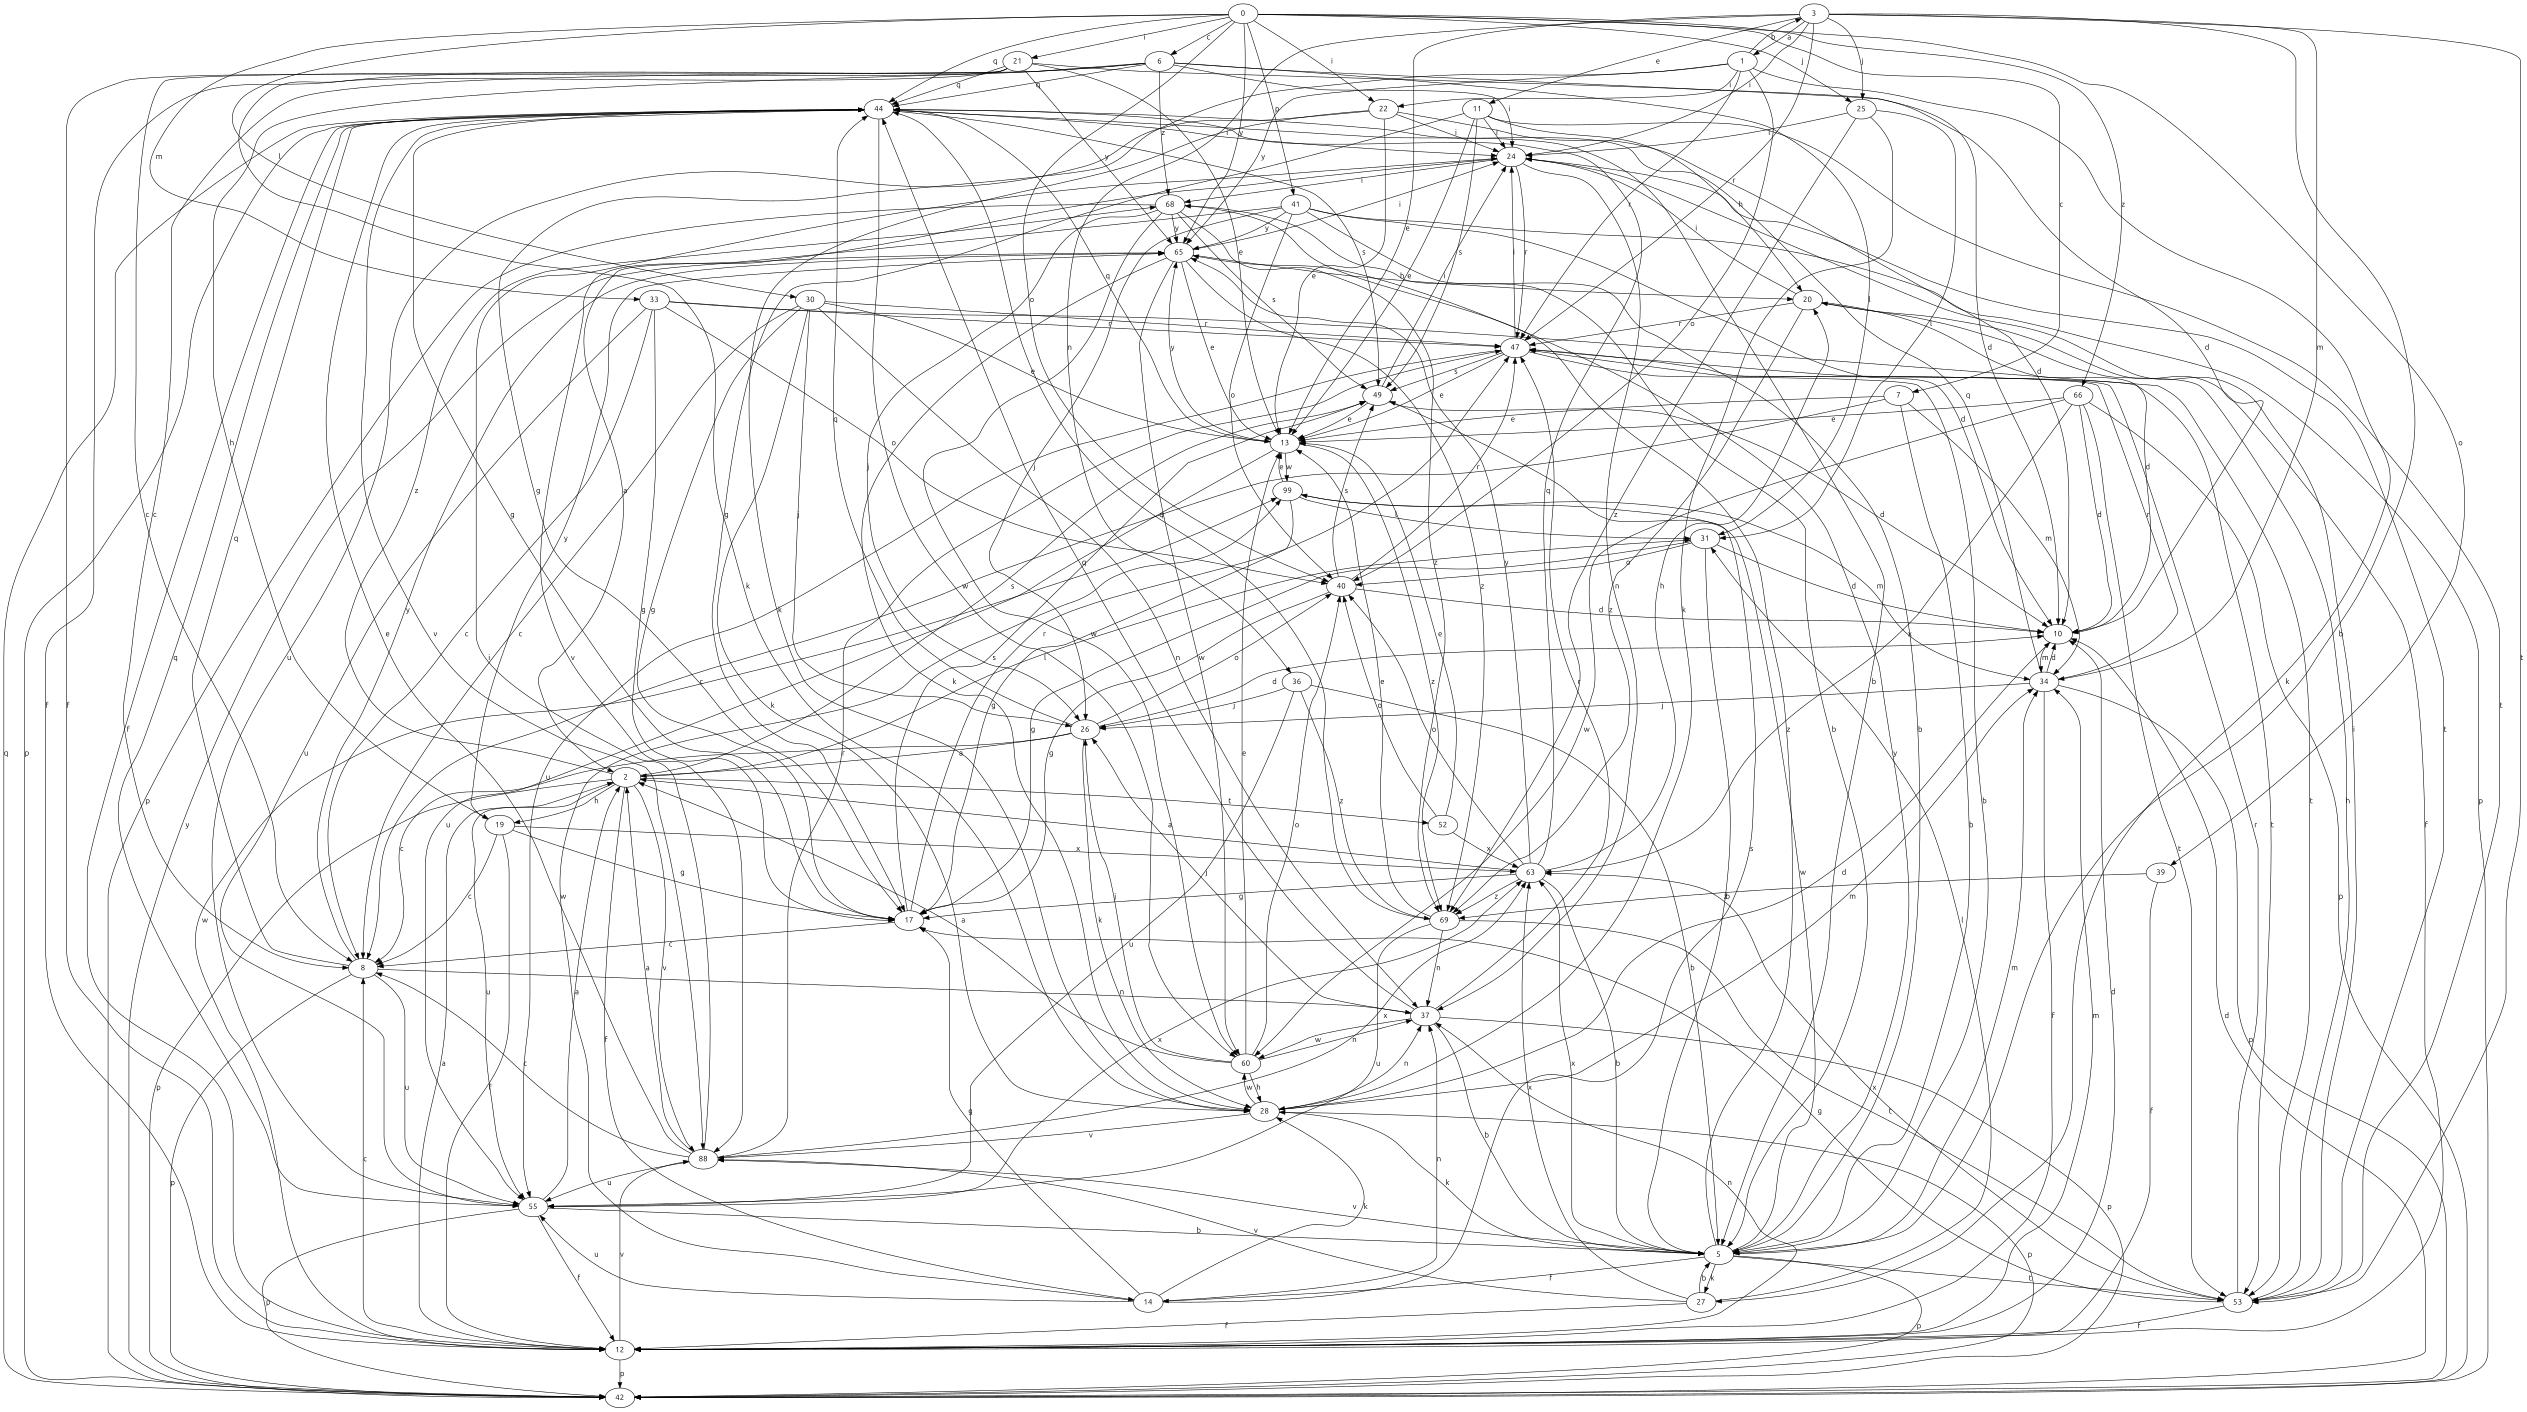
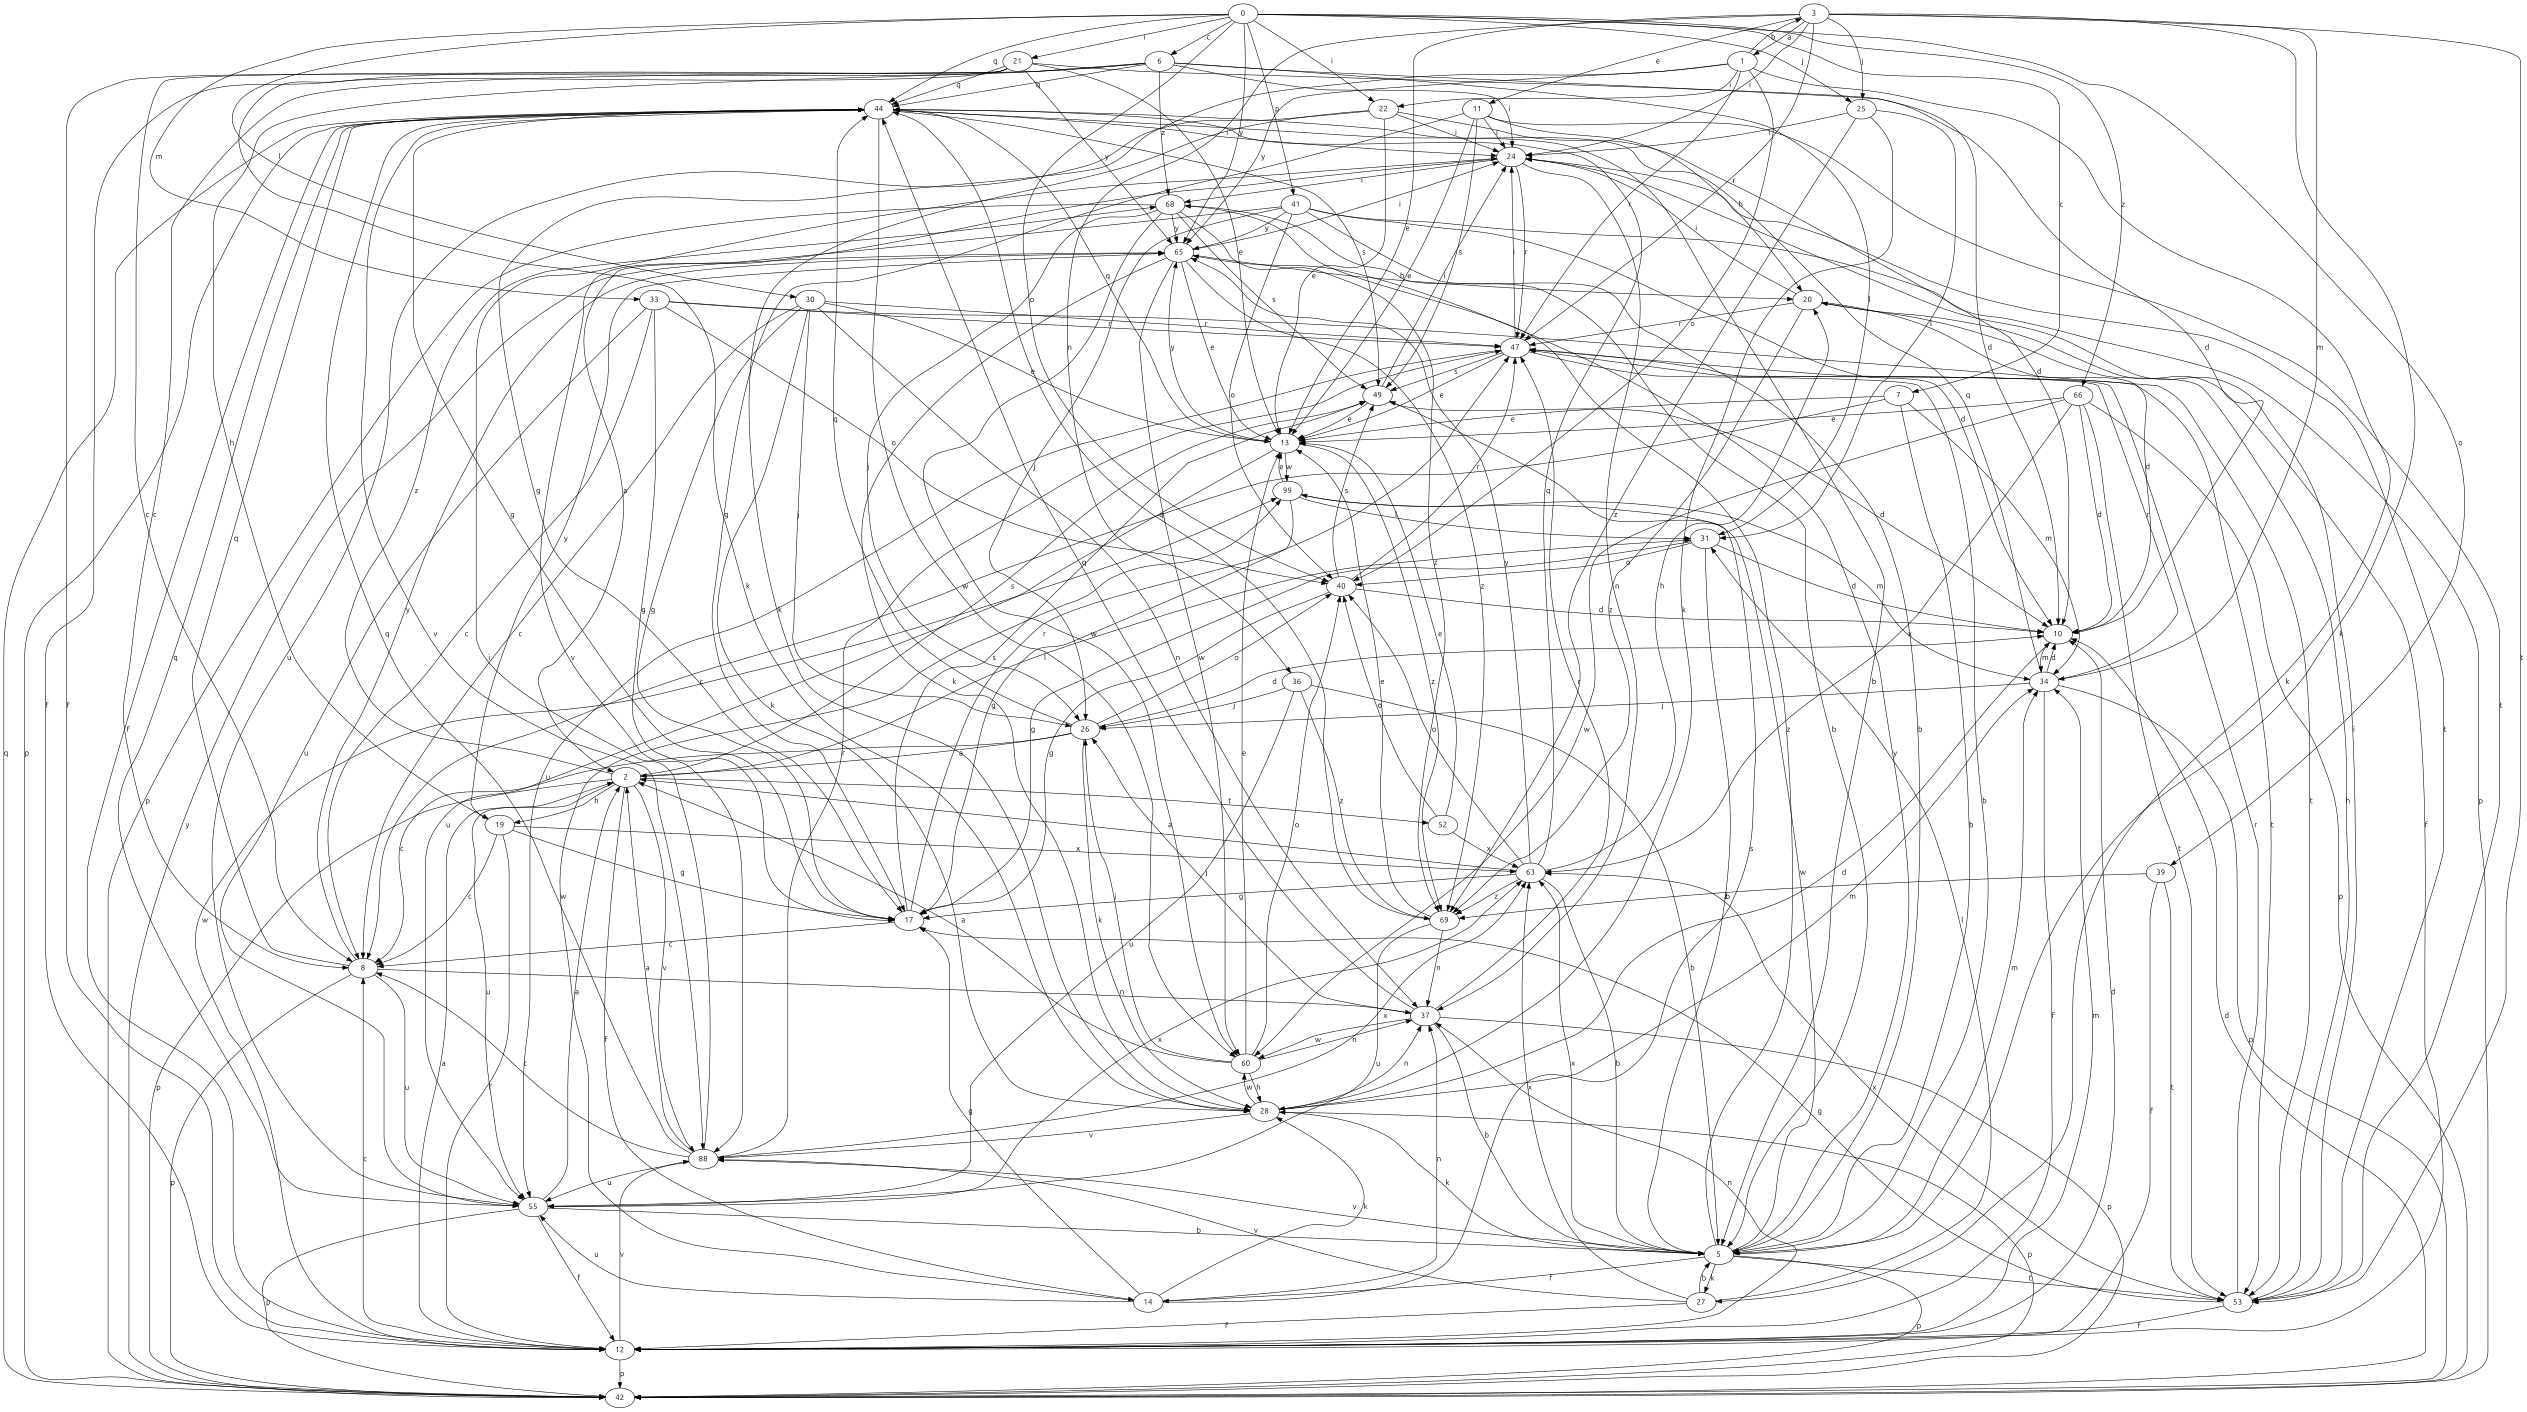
edge "88" -> "44": label "e" -> "q"
edge "3" -> "5": label "b" -> "k"
edge "69" -> "53": now "39" -> "53"
